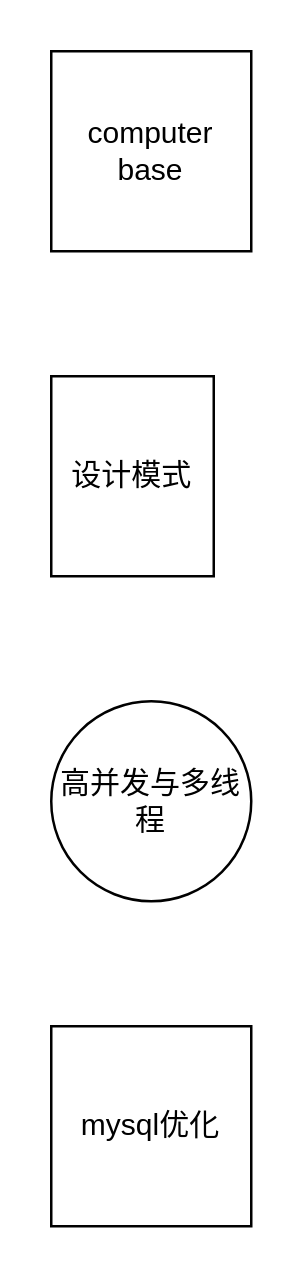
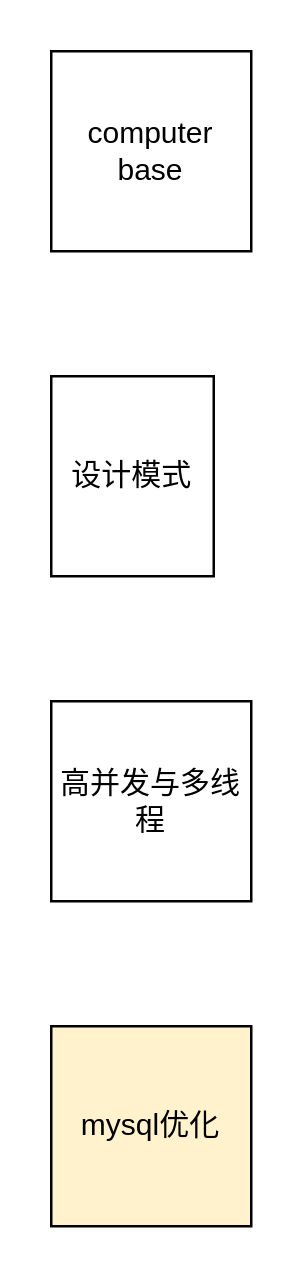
node "高并发与多线程": shape ellipse -> rectangle
node "mysql优化": fillcolor #ffffff -> #fff2cc
